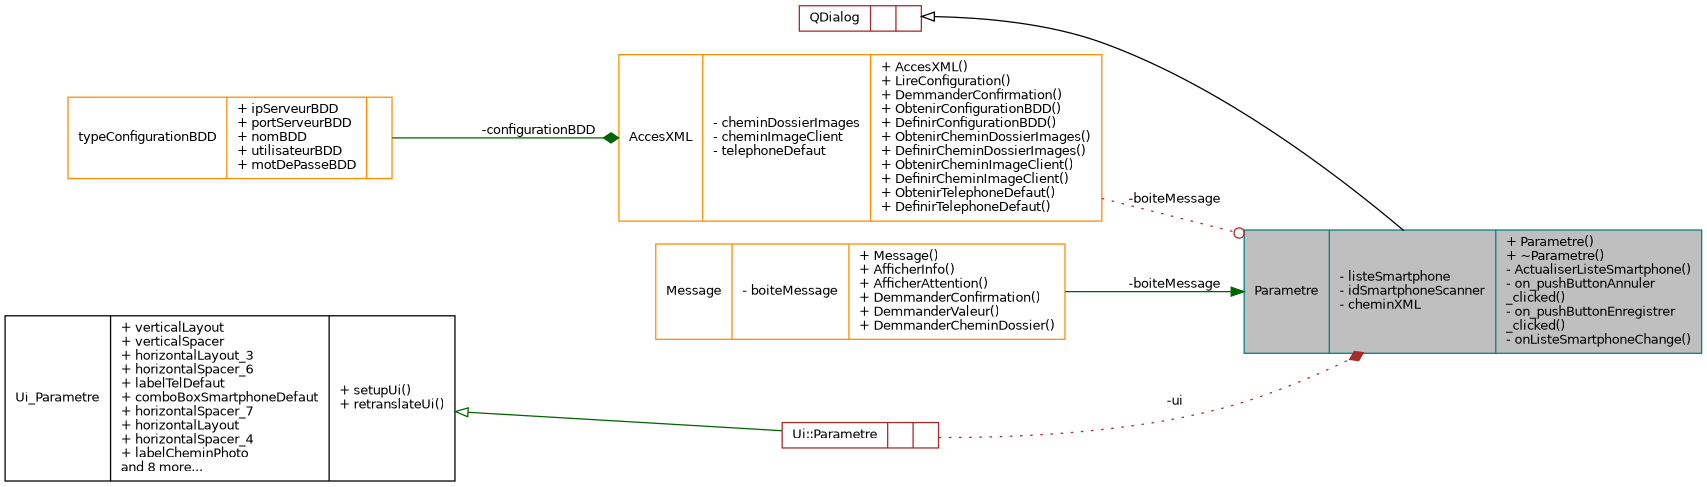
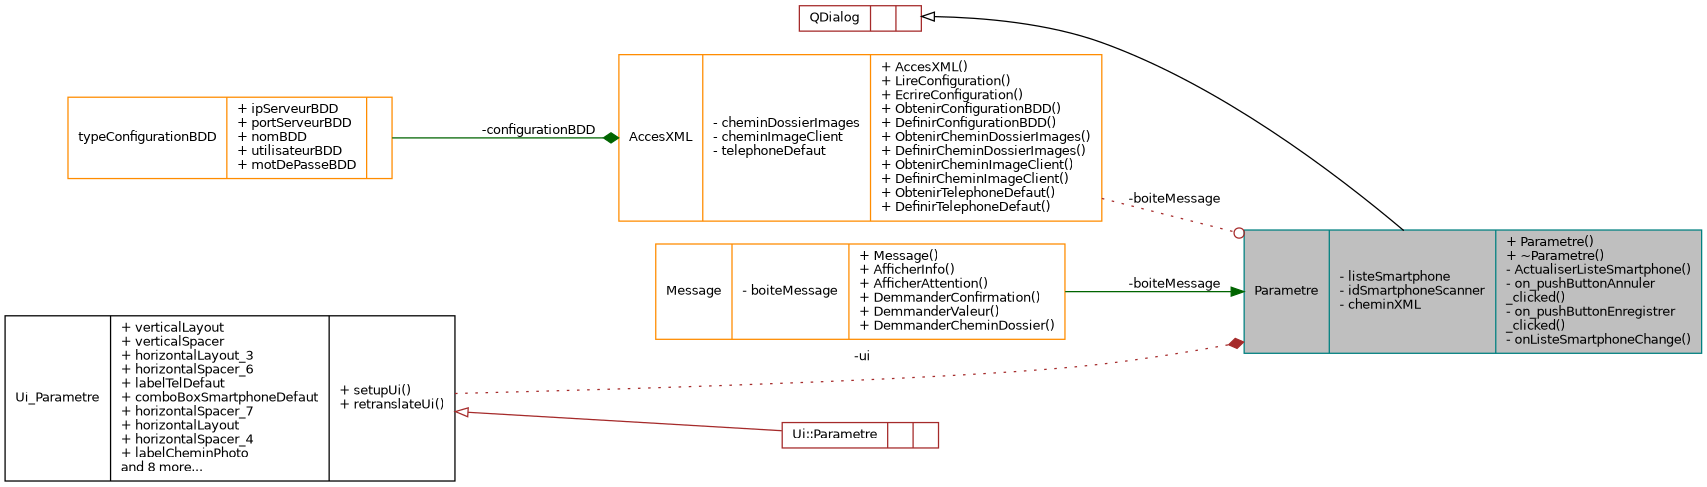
node "AccesXML": text "+ DemmanderConfirmation()" -> "+ EcrireConfiguration()"
edge "Ui::Parametre" -> "Ui_Parametre": color darkgreen -> brown
edge "Ui::Parametre" -> "Parametre": now "Ui_Parametre" -> "Parametre"
